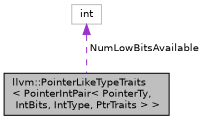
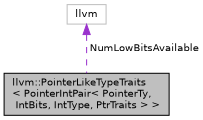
node "int": label "int" -> "llvm"
